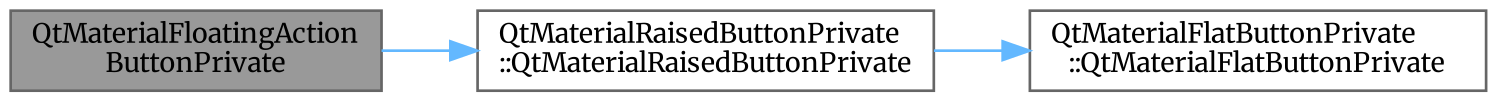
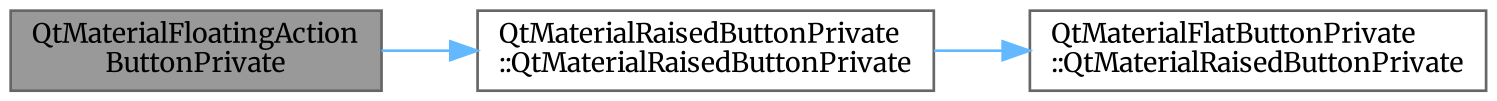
node "QtMaterialFlatButtonPrivate ::QtMaterialFlatButtonPrivate": label "QtMaterialFlatButtonPrivate ::QtMaterialFlatButtonPrivate" -> "QtMaterialFlatButtonPrivate ::QtMaterialRaisedButtonPrivate"
